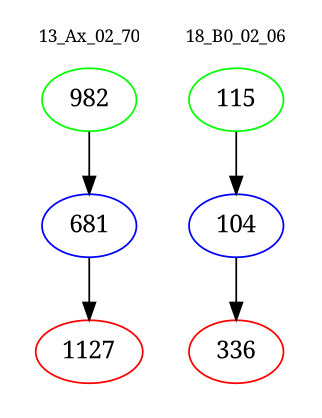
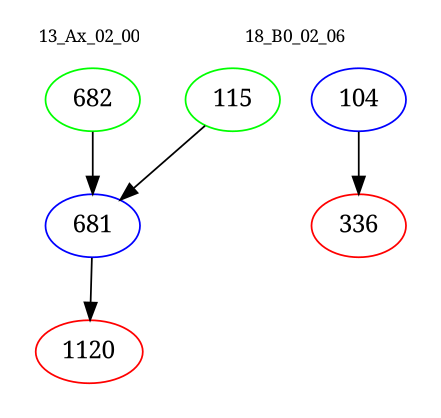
cluster "13_Ax_02_70": label "13_Ax_02_70" -> "13_Ax_02_00"
node "982": label "982" -> "682"
edge "115" -> "104": now "115" -> "681"
node "1127": label "1127" -> "1120"
